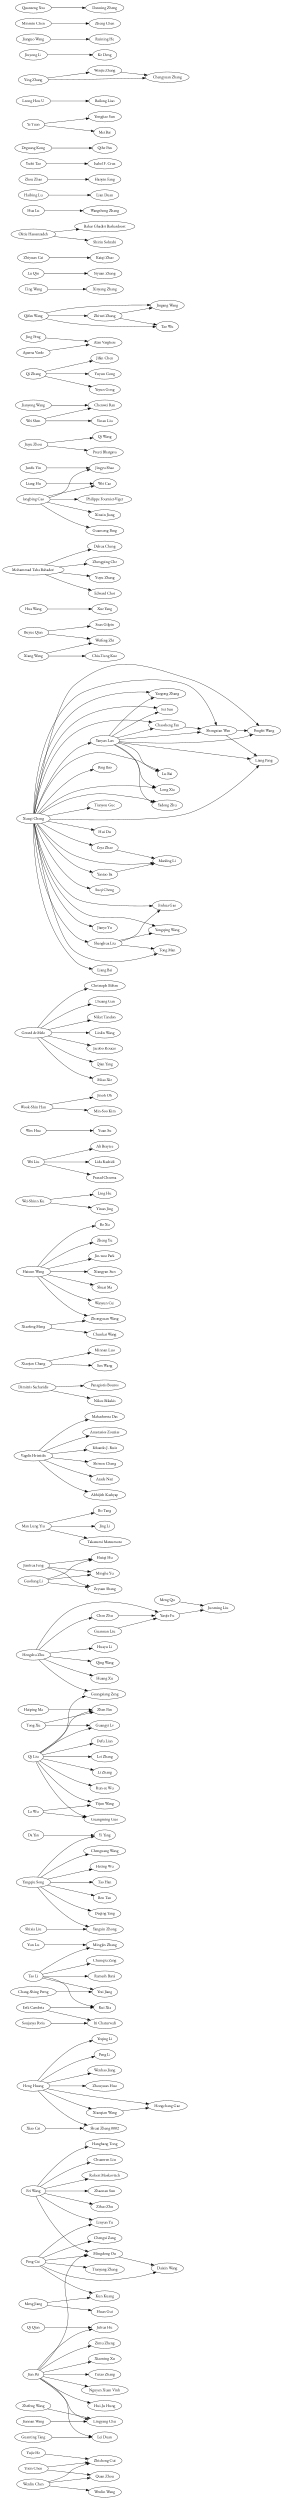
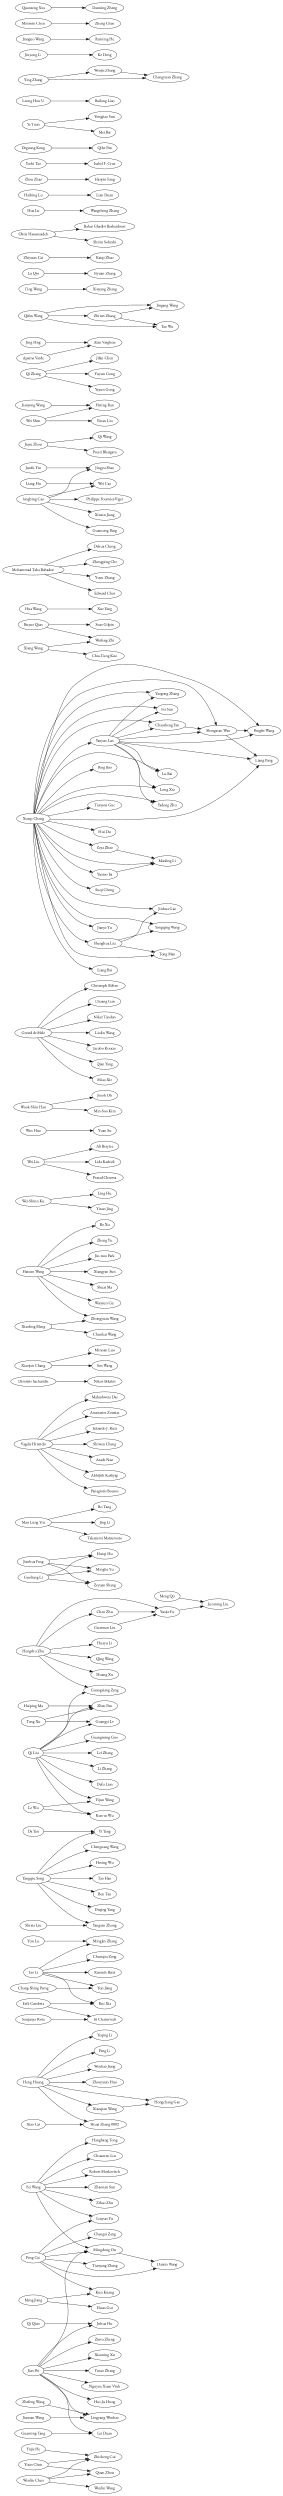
node "Chenwei Ran": label "Chenwei Ran" -> "Heting Ran"
edge "Dimitris Sacharidis" -> "Panagiotis Bouros": now "Vagelis Hristidis" -> "Panagiotis Bouros"
edge "Le Wu" -> "Guangming Guo": now "Le Wu" -> "Run-ze Wu"
node "Lingyang Chu": label "Lingyang Chu" -> "Lingyang Wenhao"
